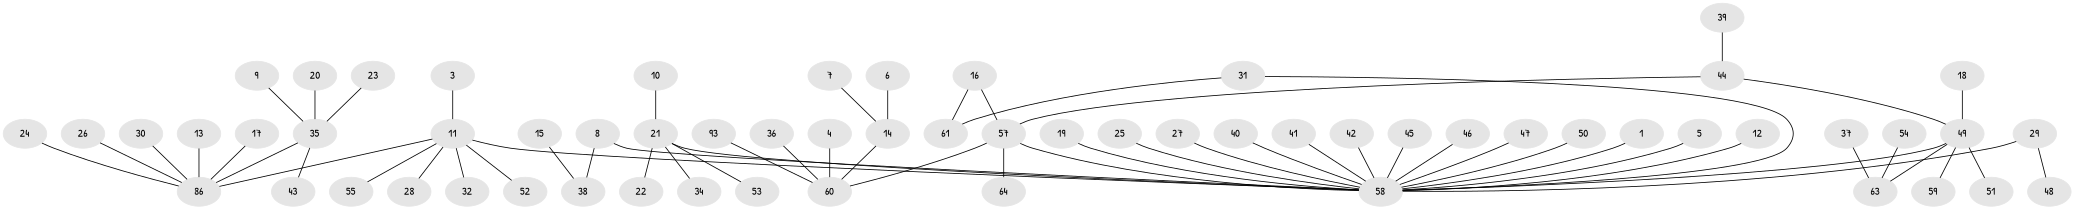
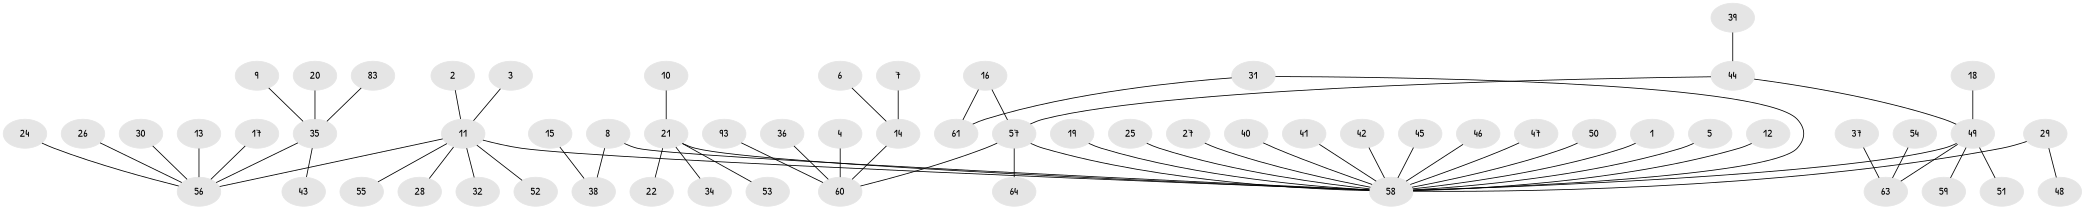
node "23": label "23" -> "83"
node "2": added
node "86": label "86" -> "56"
